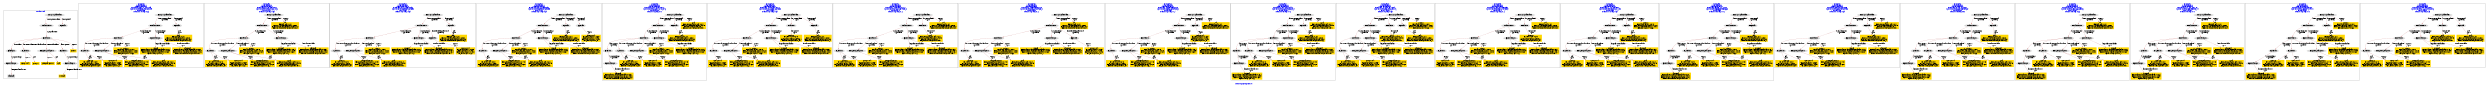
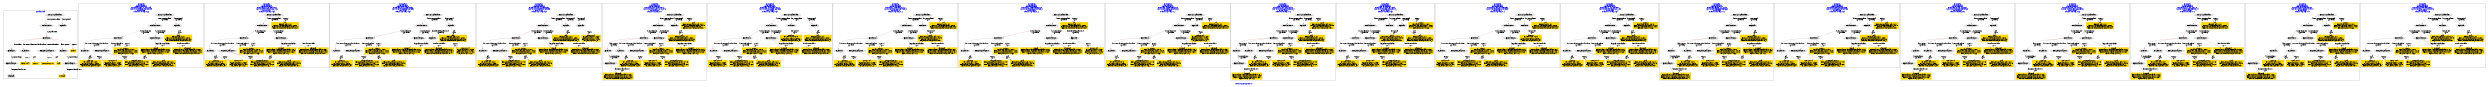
cluster "1-correct model": label "1-correct model" -> "6-correct model"
node "nationality": label "nationality" -> "classLink"
node "artist_appellation_uri": label "artist_appellation_uri" -> "artist_nationality_uri"
